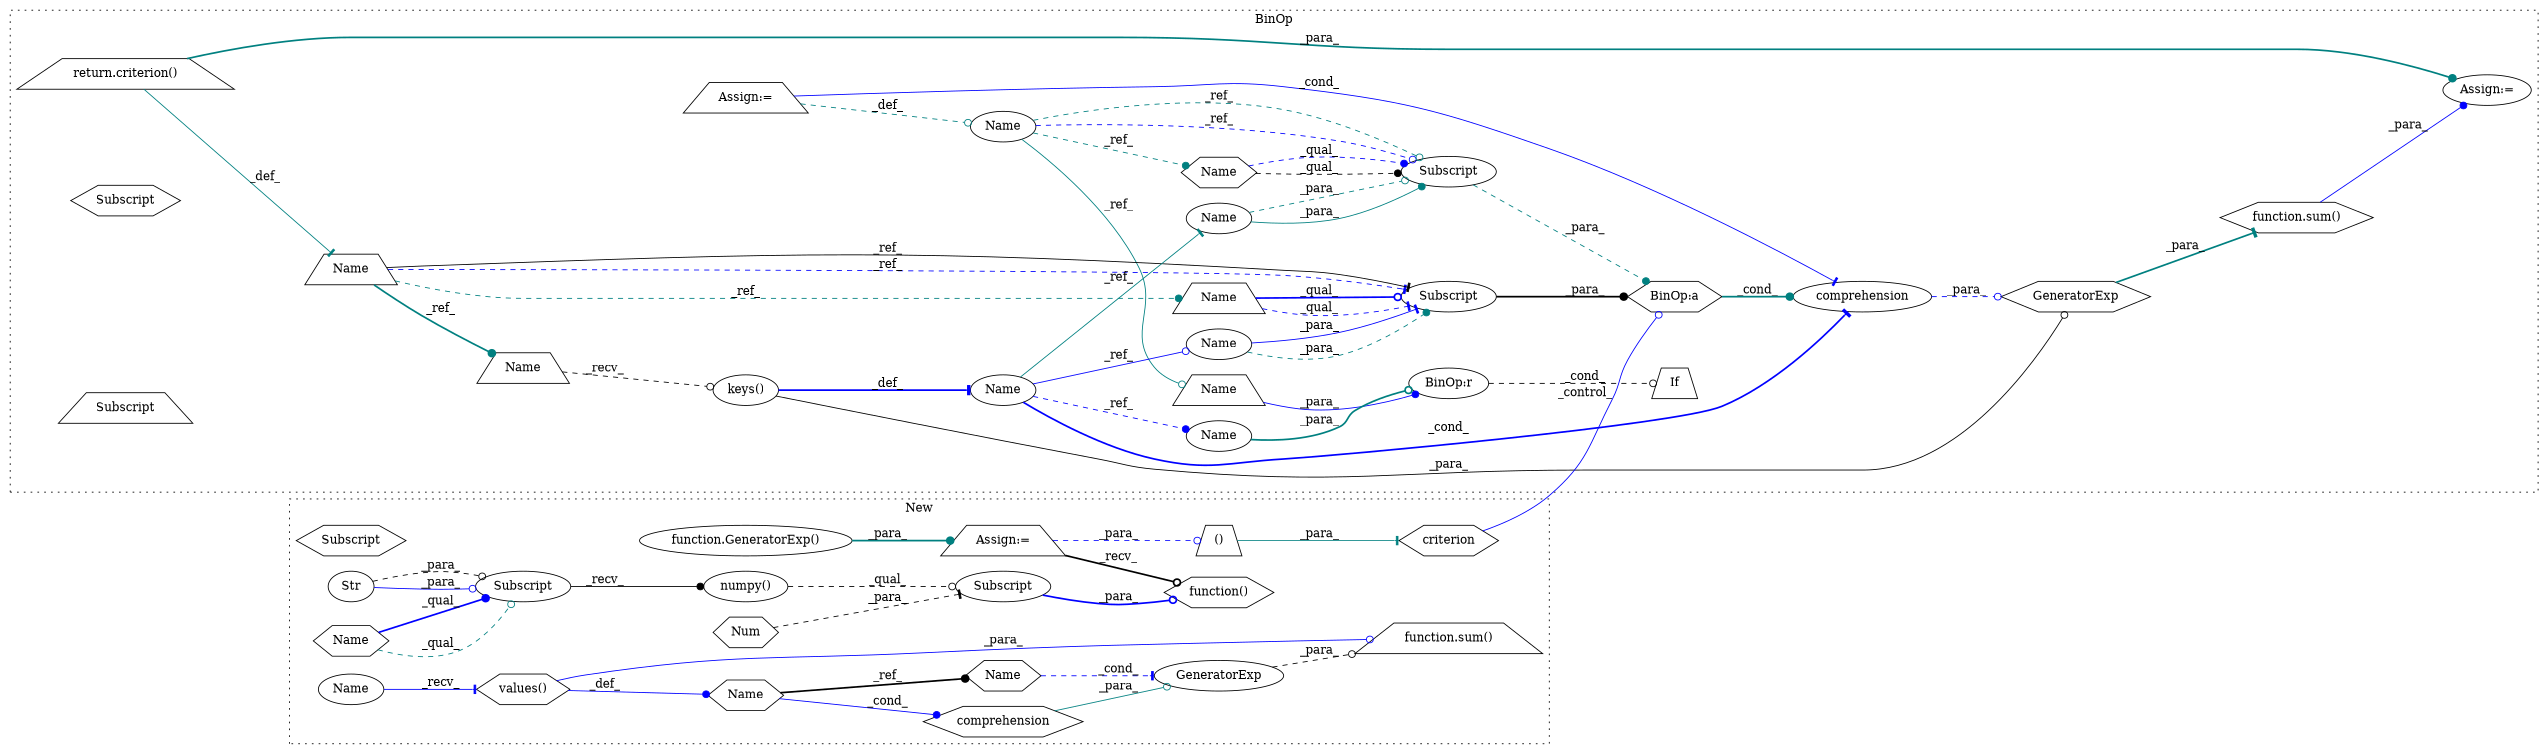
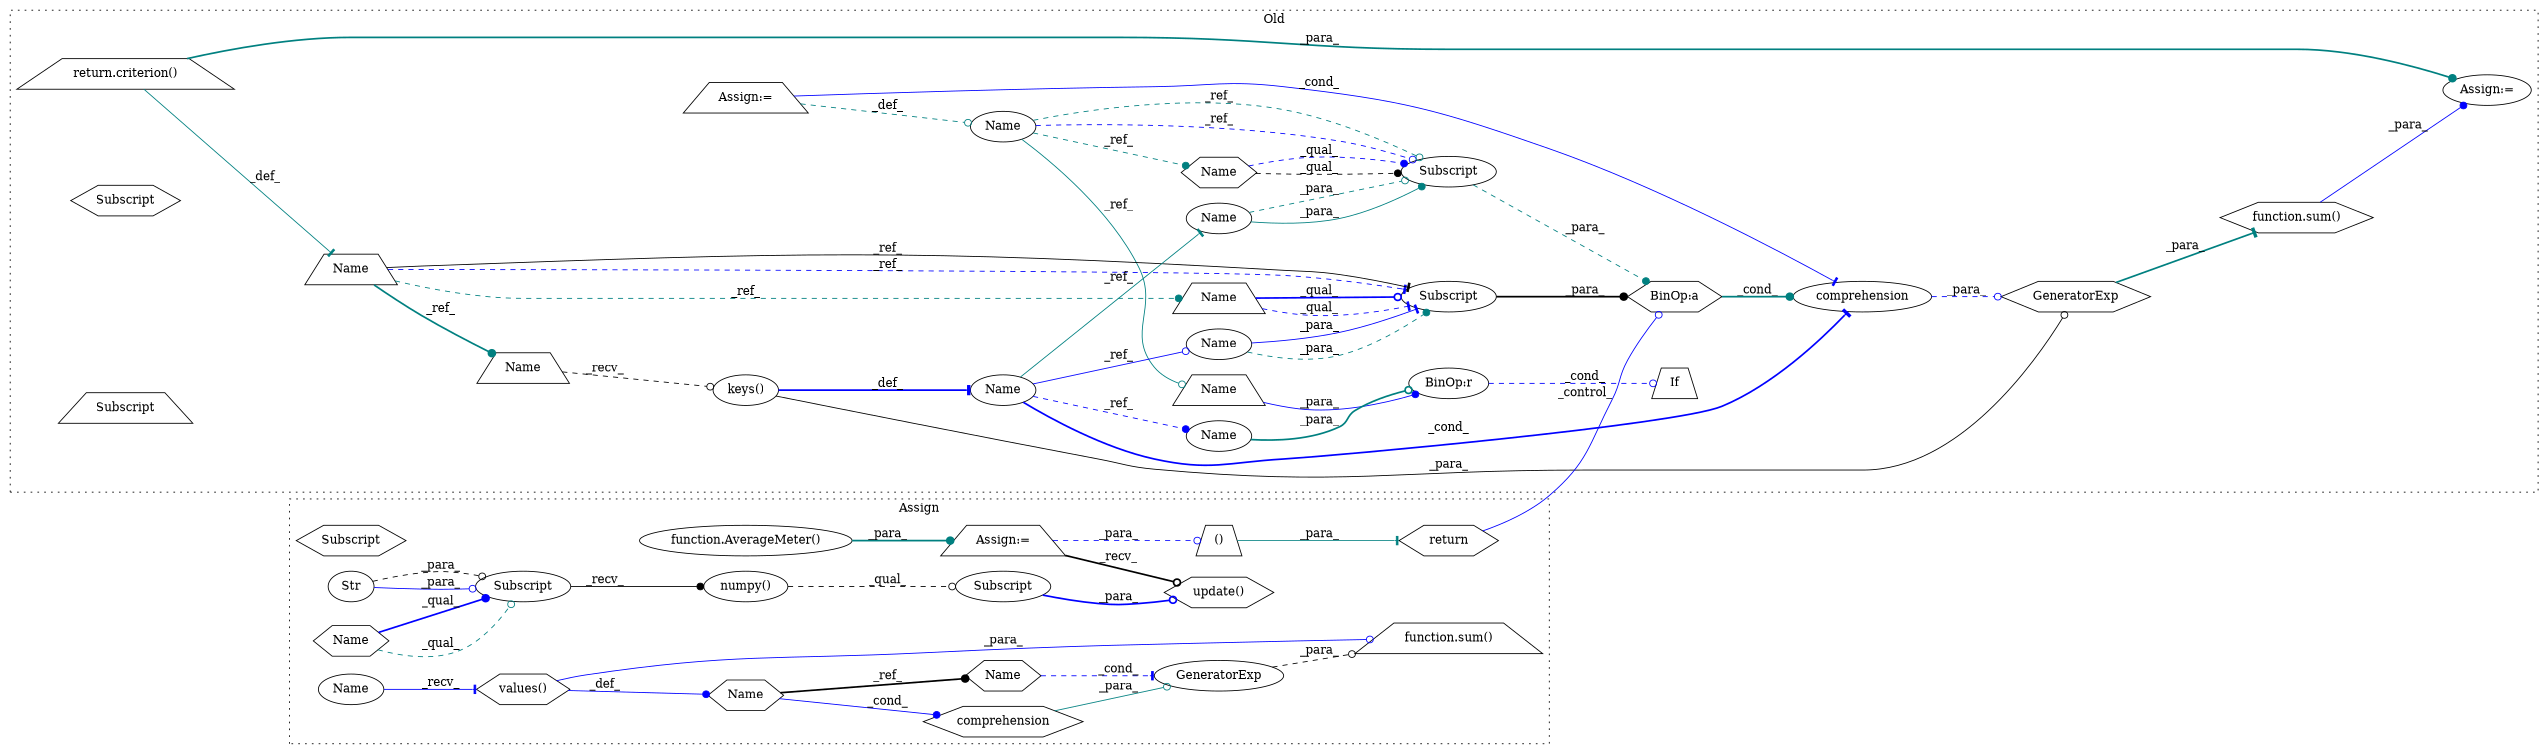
cluster "BinOp": label "BinOp" -> "Old"
edge "BinOp:r" -> "If": color black -> blue
cluster "New": label "New" -> "Assign"
node "function.GeneratorExp()": label "function.GeneratorExp()" -> "function.AverageMeter()"
node "criterion": label "criterion" -> "return"
node "function()": label "function()" -> "update()"
node "Num": removed
